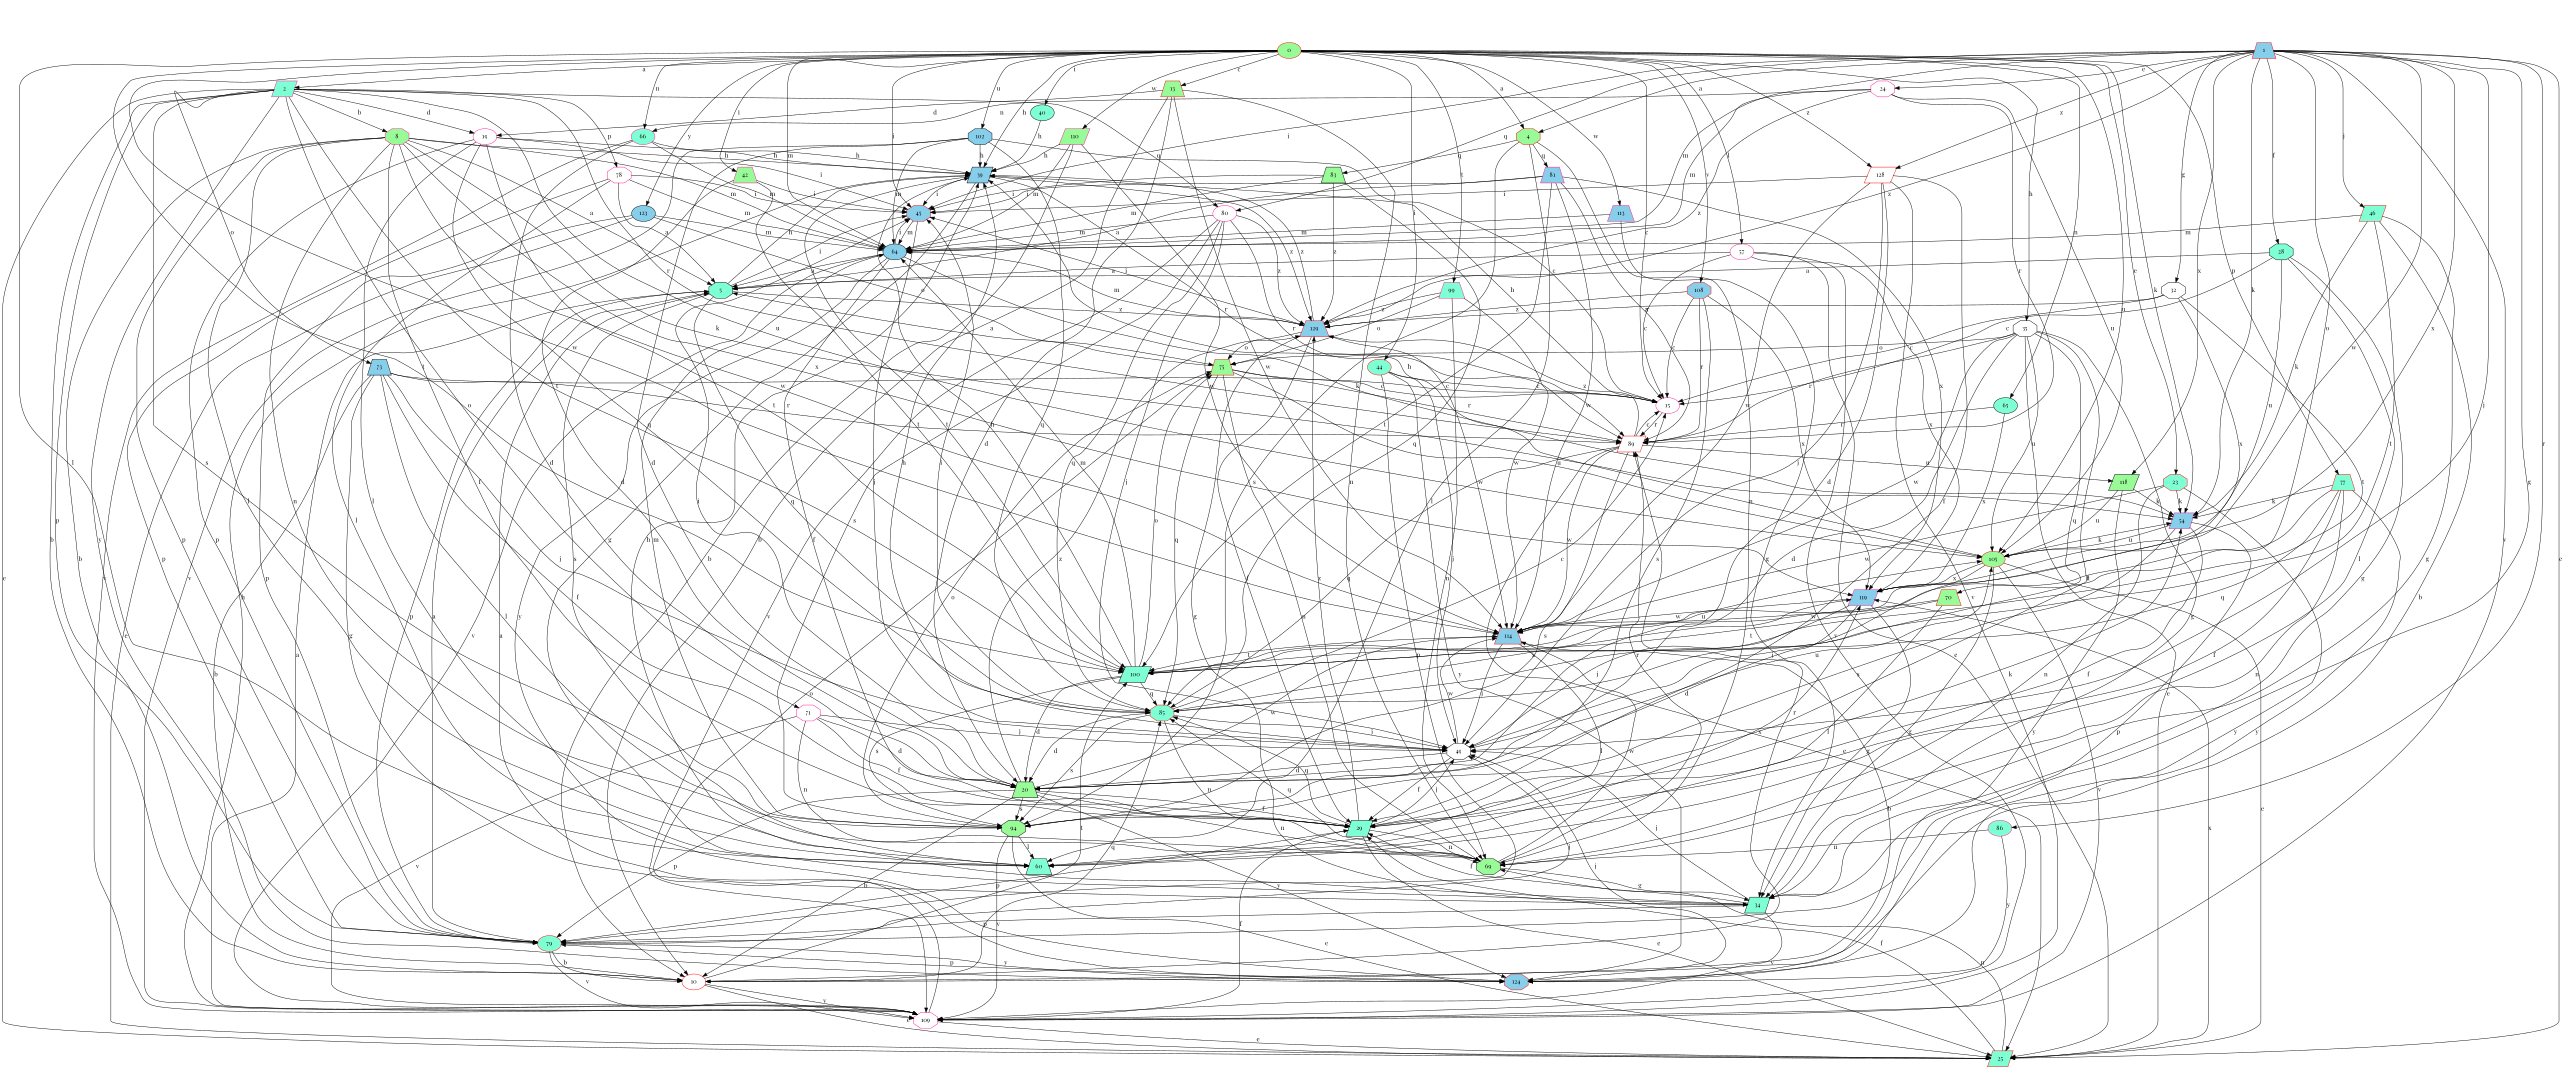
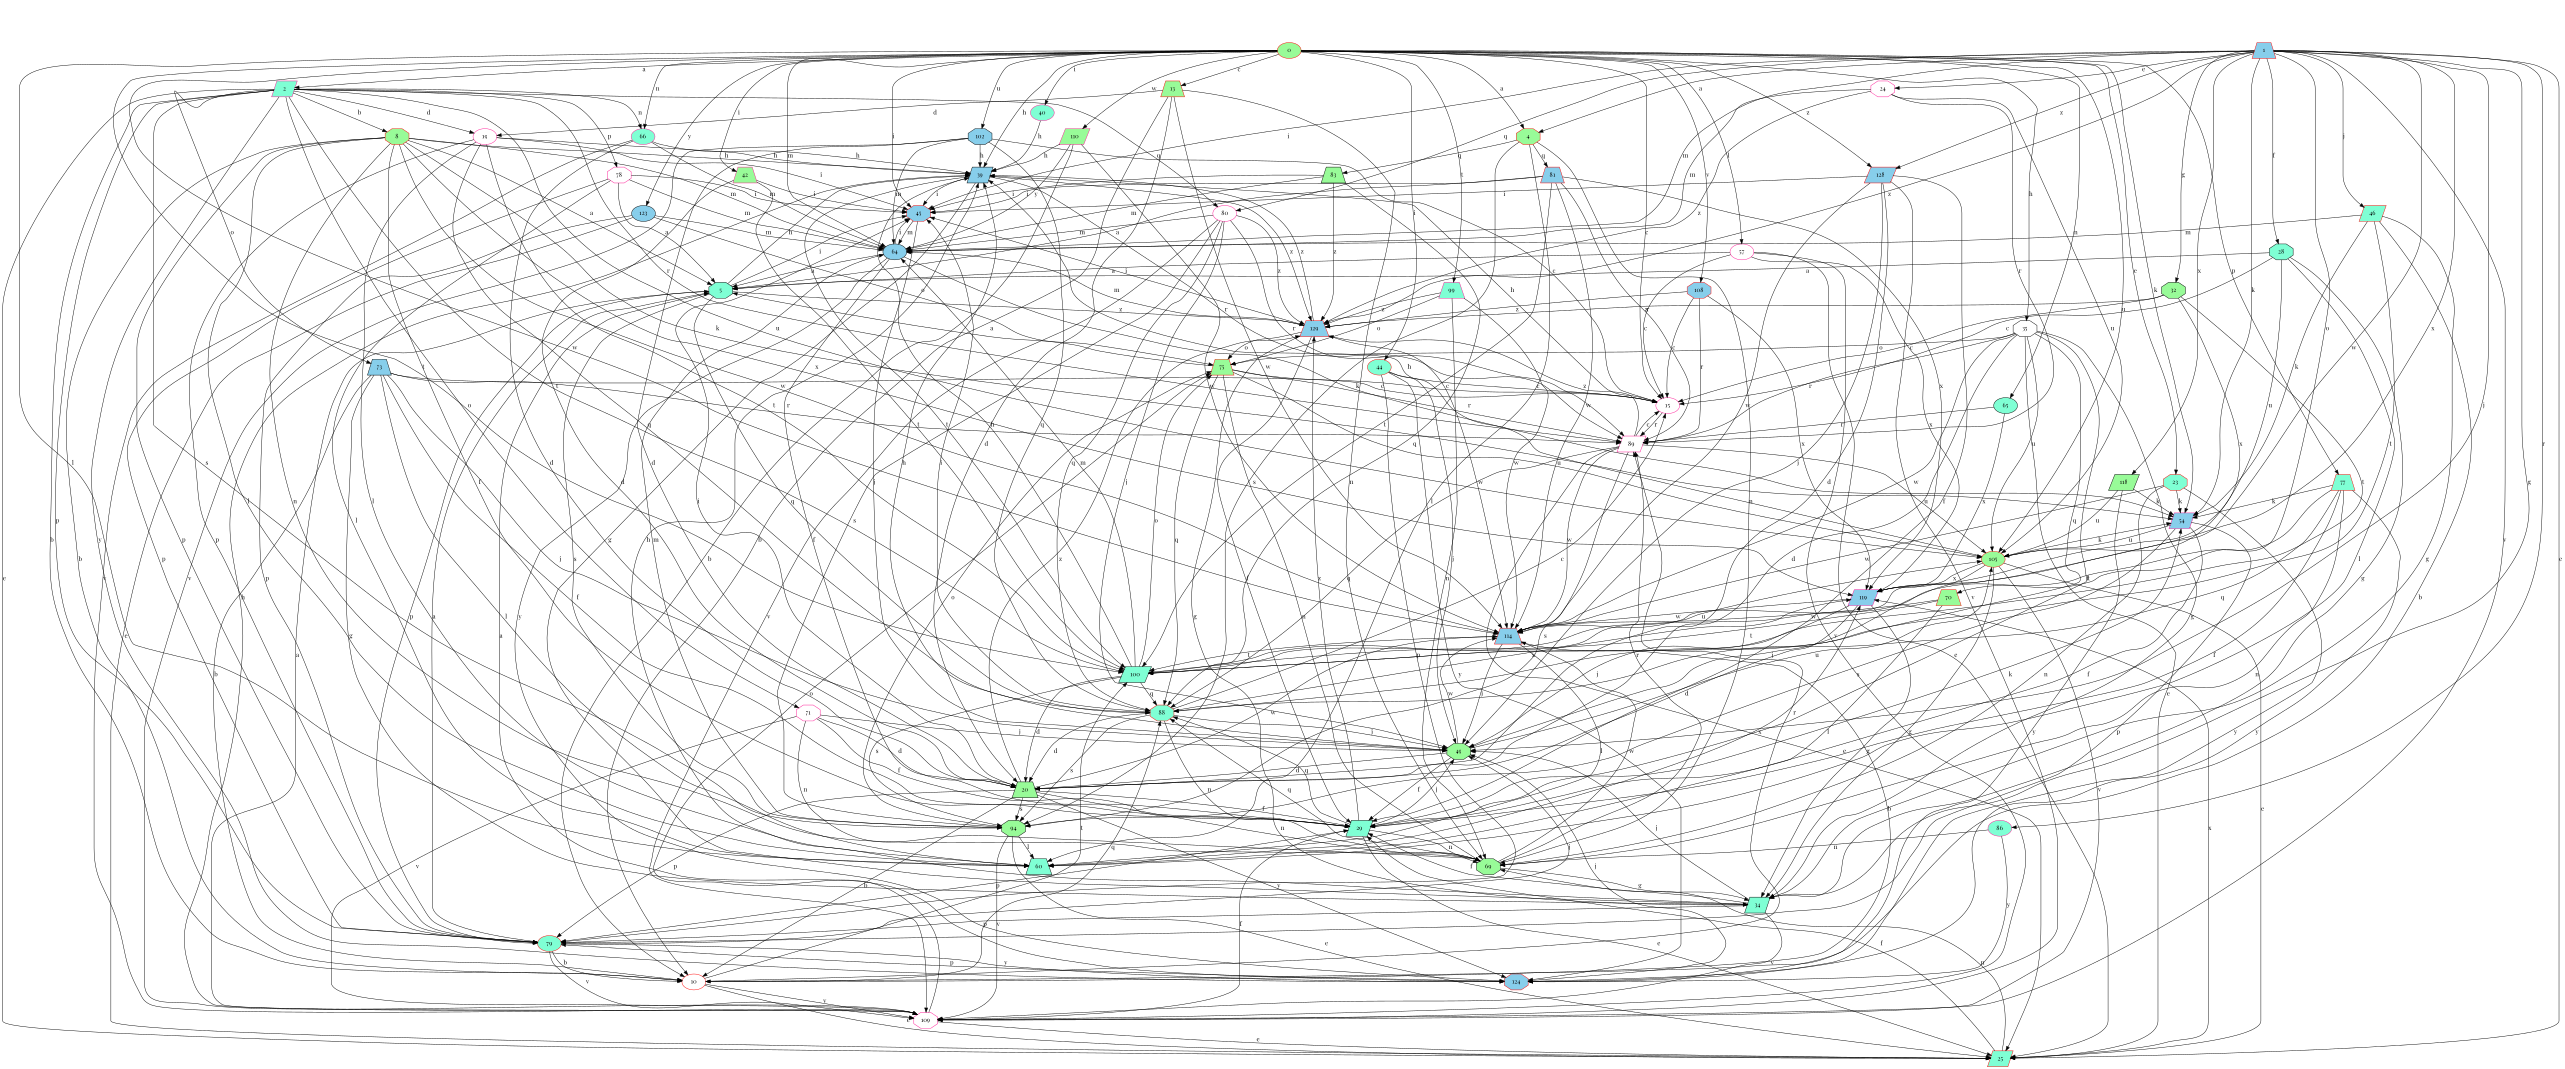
edge "24" -> "66": now "2" -> "66"
node "40": color black -> deeppink
node "8": color deeppink -> red
node "81": color deeppink -> red
node "128": fillcolor white -> skyblue
edge "110" -> "64": label "m" -> "y"
node "113": removed
node "32": fillcolor white -> palegreen
node "89": color red -> deeppink
edge "89" -> "118": now "89" -> "105"
node "85": label "85" -> "88"
edge "108" -> "94": removed, label "s"
node "49": fillcolor white -> palegreen
edge "64" -> "109": removed, label "v"
